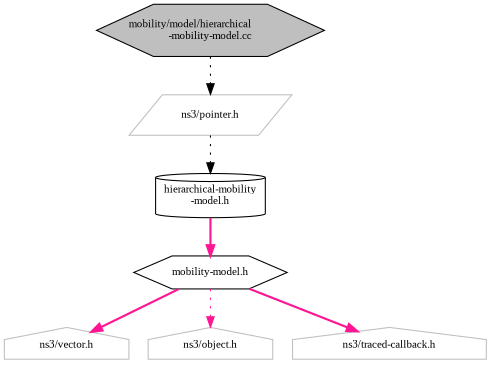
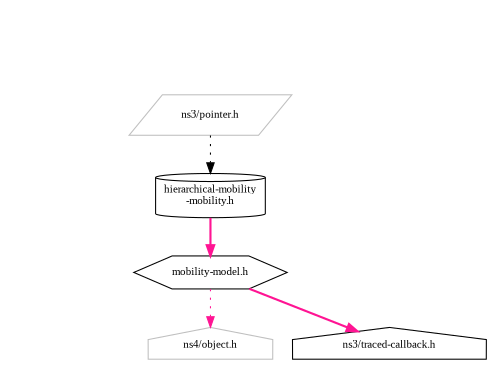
node "mobility/model/hierarchical -mobility-model.cc": removed
node "hierarchical-mobility -model.h": label "hierarchical-mobility -model.h" -> "hierarchical-mobility -mobility.h"
node "ns3/vector.h": removed
node "ns3/object.h": label "ns3/object.h" -> "ns4/object.h"
node "ns3/traced-callback.h": color grey75 -> black
